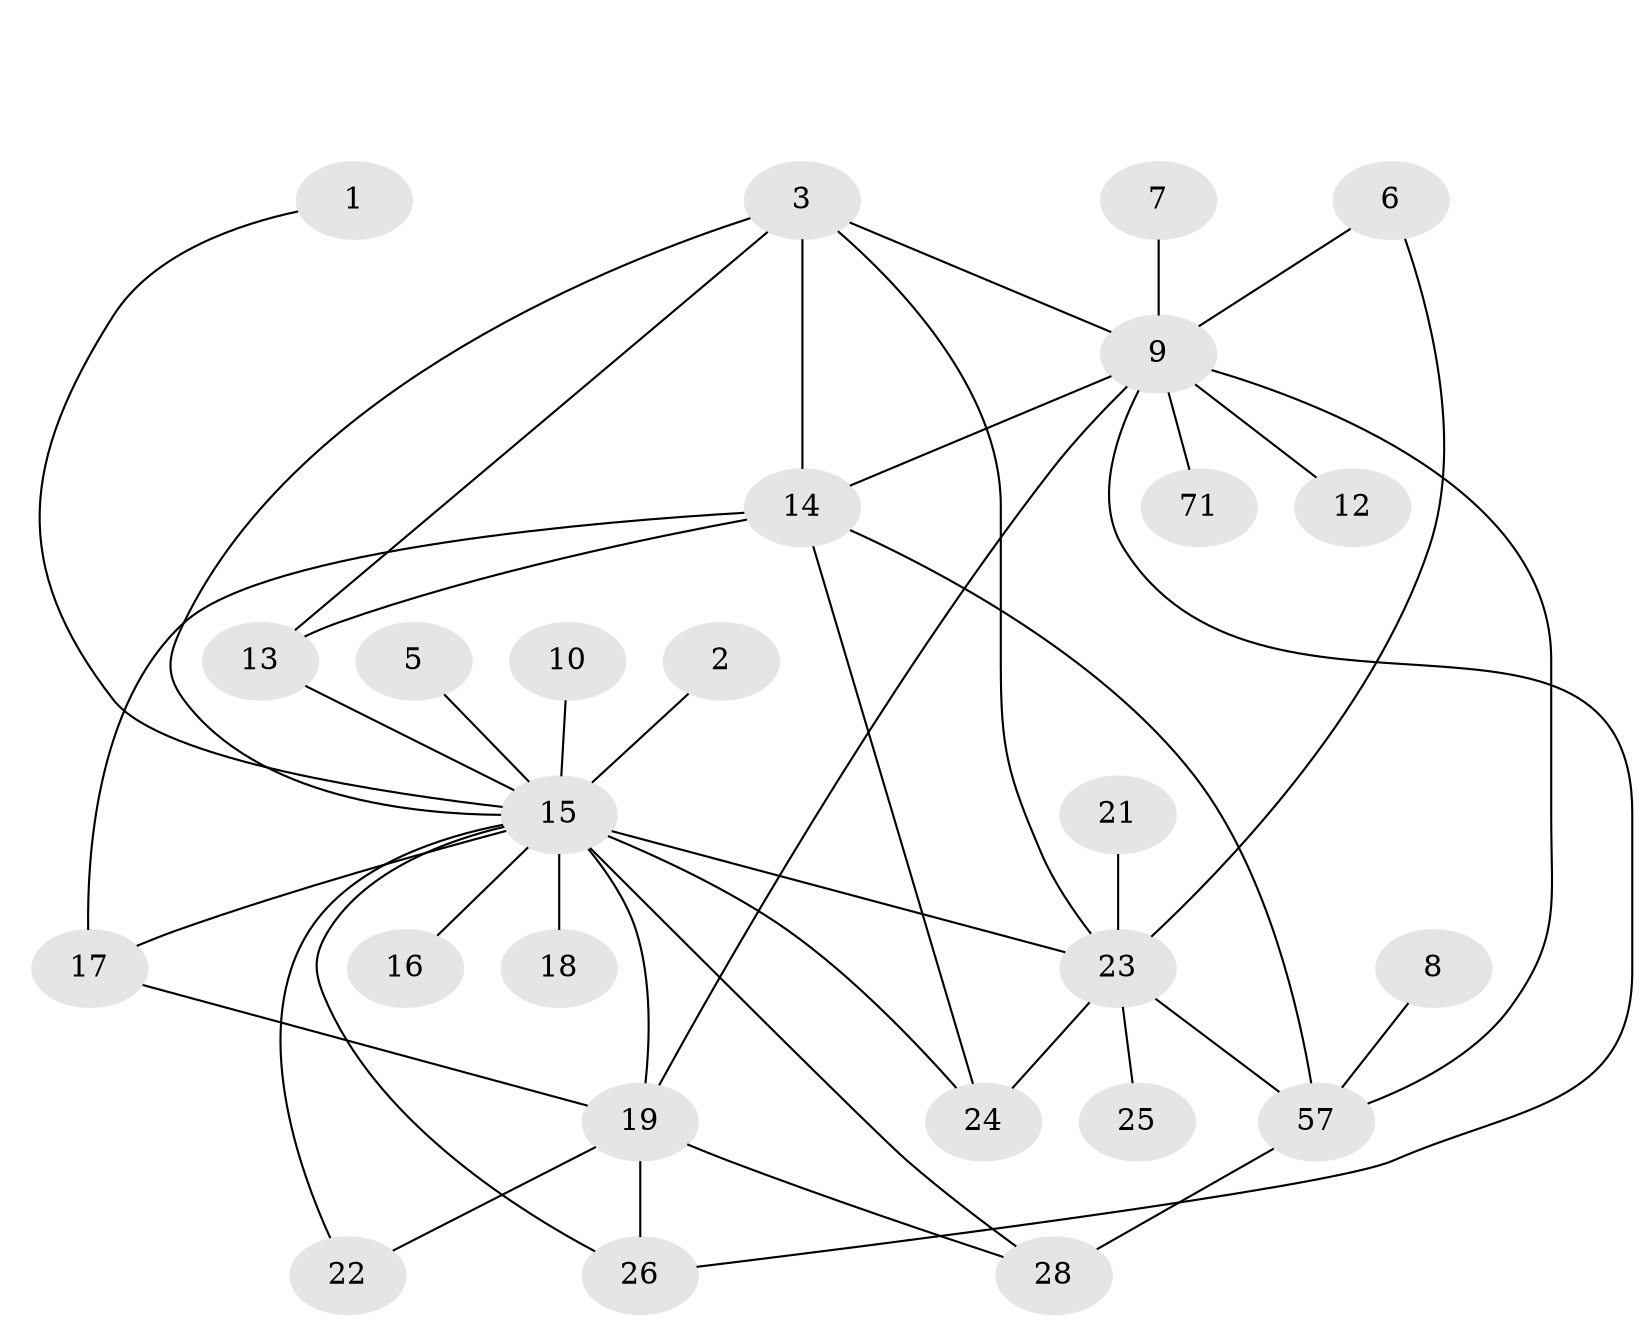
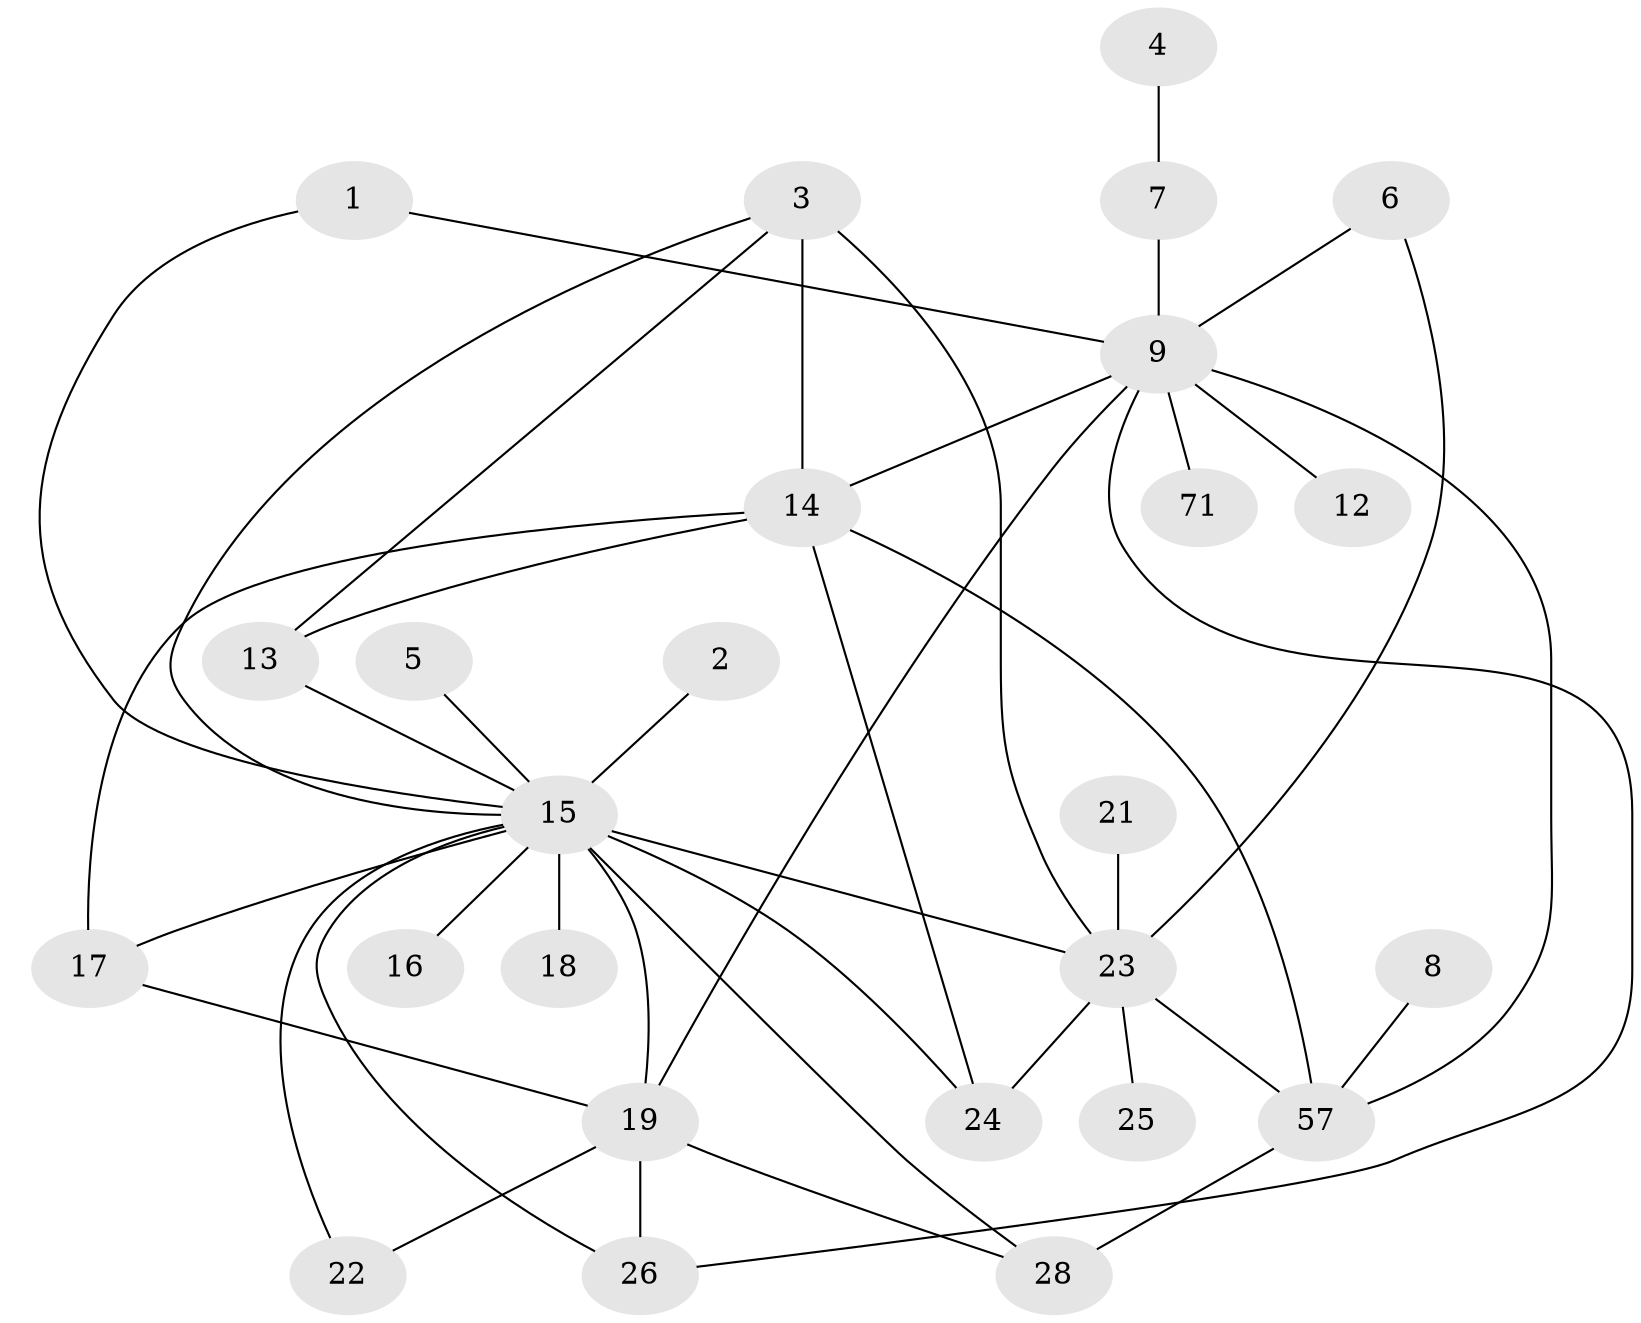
node "4": added
edge "3" -- "9": now "1" -- "9"
node "10": removed
